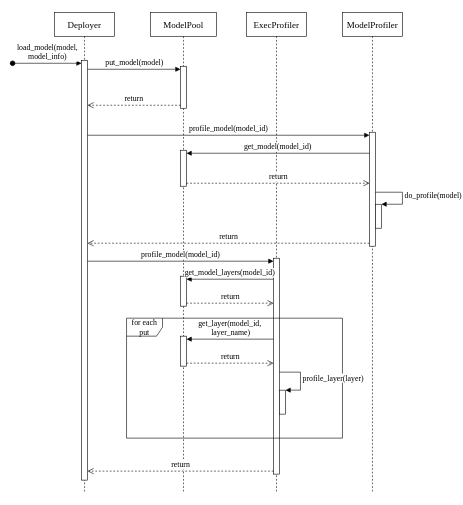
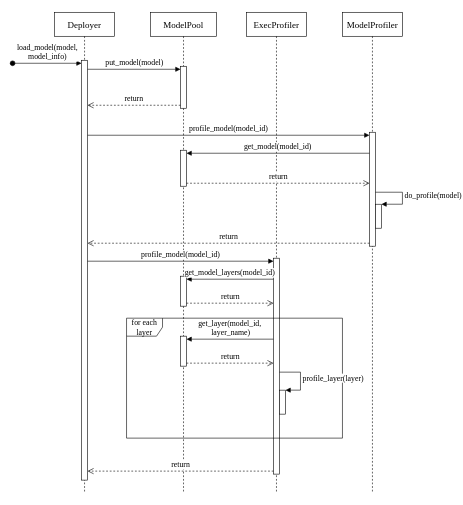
node "for each put": label "for each put" -> "for each layer"
